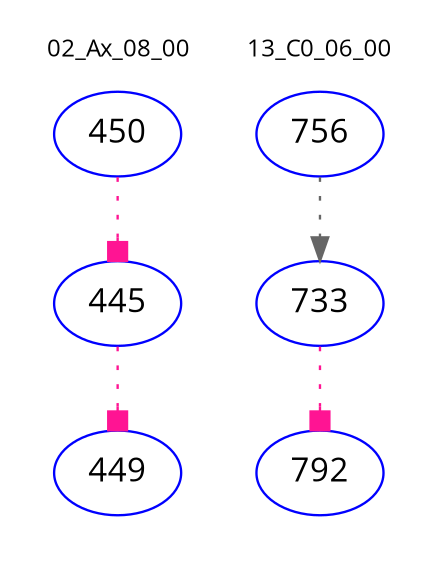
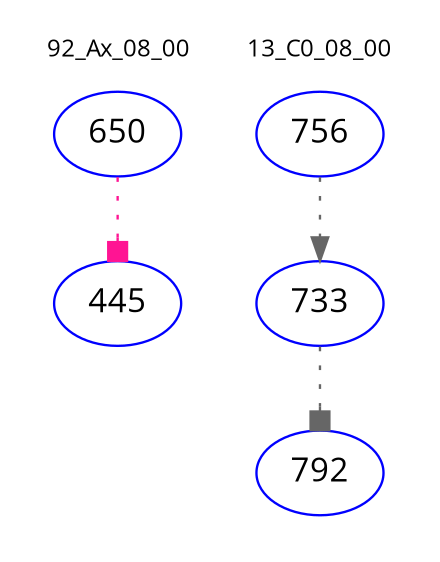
cluster "02_Ax_08_00": label "02_Ax_08_00" -> "92_Ax_08_00"
cluster "13_C0_06_00": label "13_C0_06_00" -> "13_C0_08_00"
node "450": label "450" -> "650"
edge "733" -> "792": color deeppink -> gray40
node "449": removed
